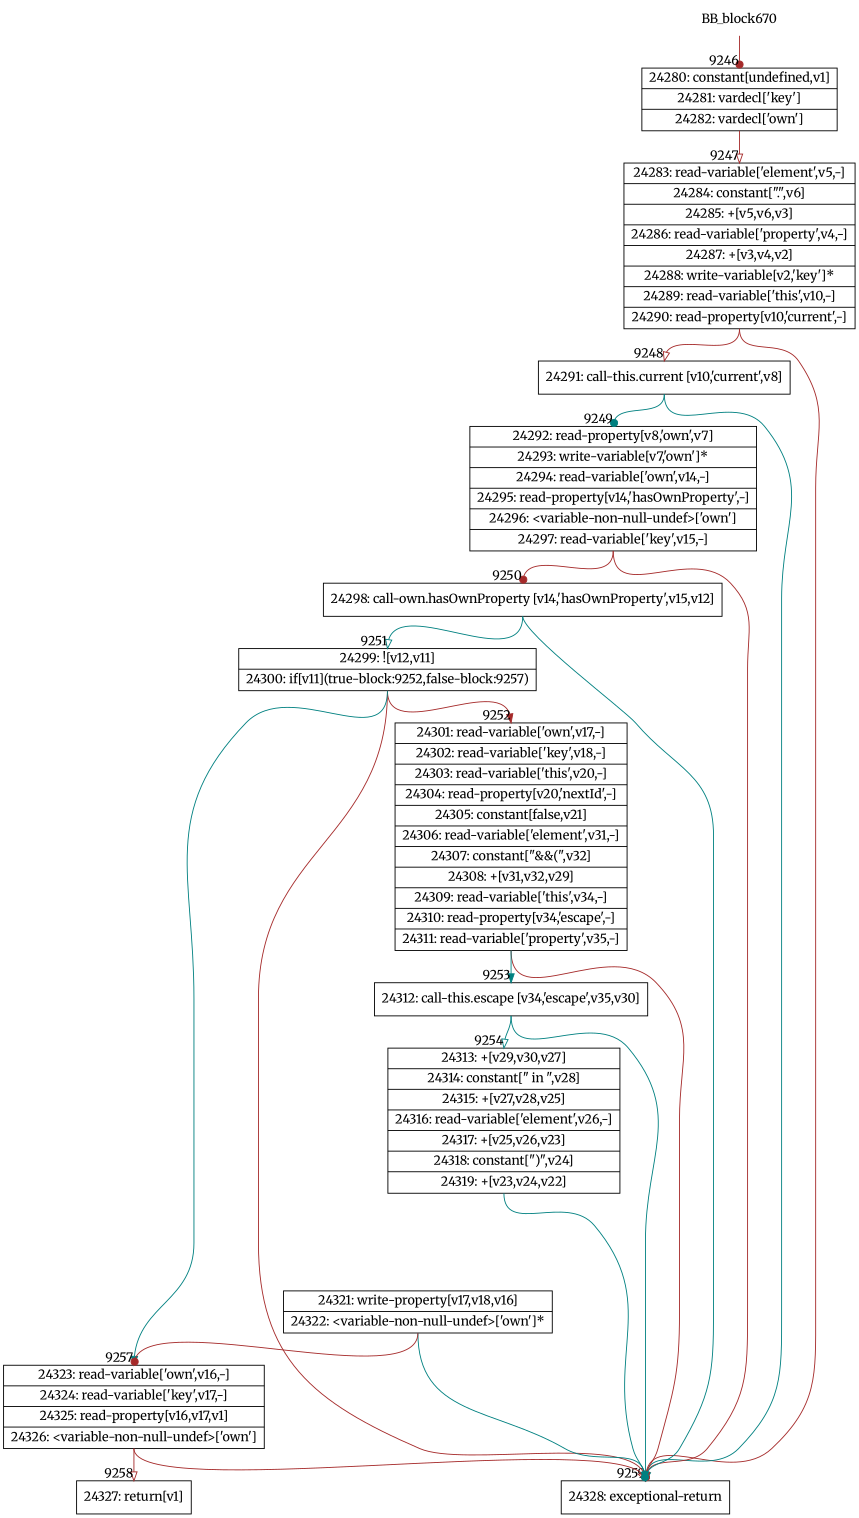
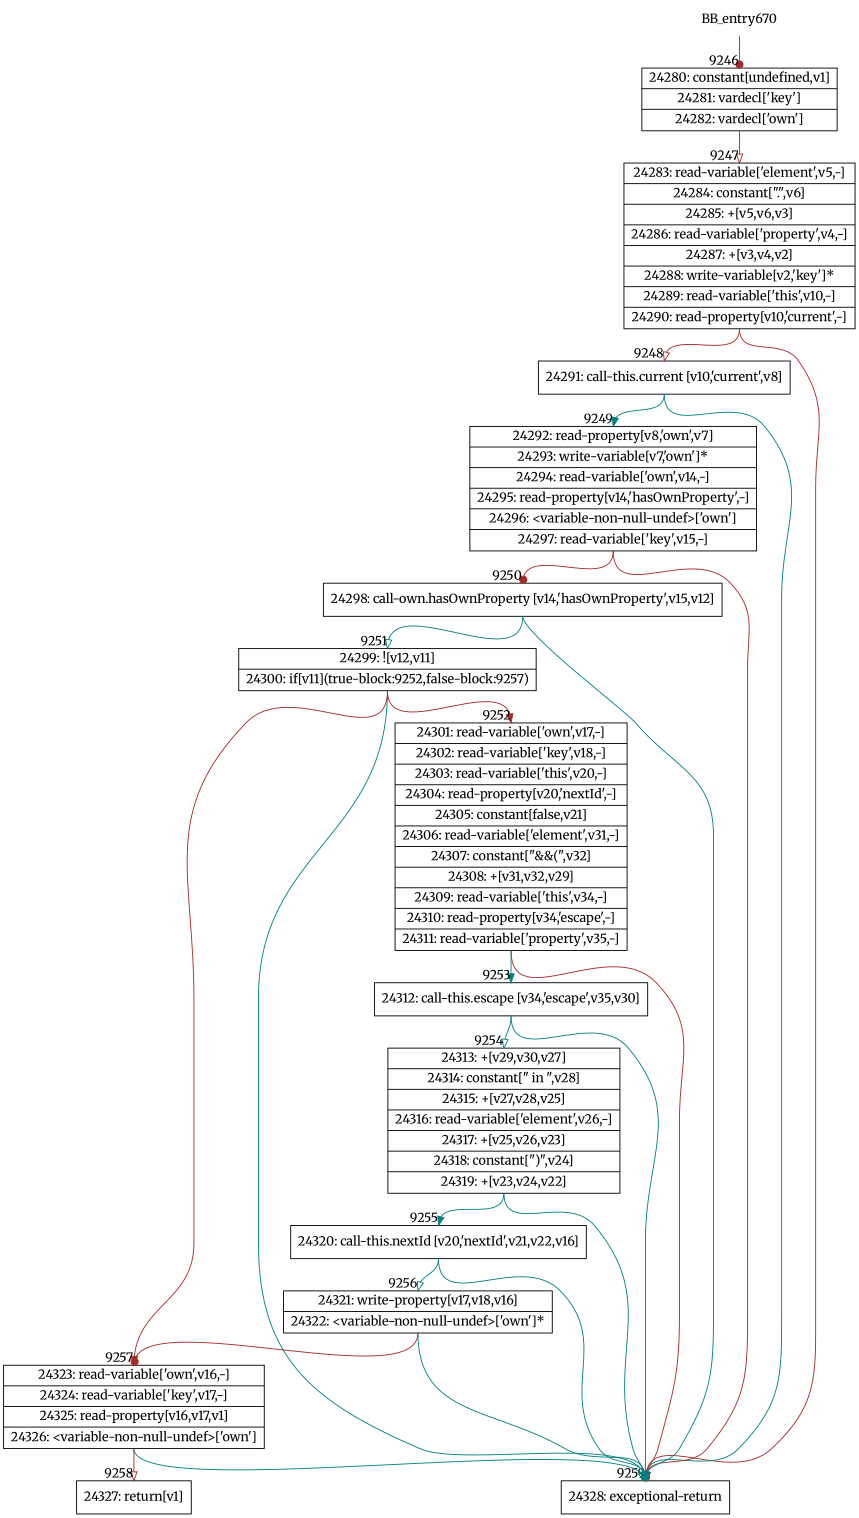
node "BB_block670": label "BB_block670" -> "BB_entry670"
edge "24291: call-this.current [v10,'current',v8]" -> "24292: read-property[v8,'own',v7]": arrowhead dot -> normal
edge "24299: ![v12,v11]" -> "24323: read-variable['own',v16,-]": color teal -> brown
edge "24299: ![v12,v11]" -> "24328: exceptional-return": color brown -> teal
node "24320: call-this.nextId [v20,'nextId',v21,v22,v16]": added
edge "24313: +[v29,v30,v27]" -> "24328: exceptional-return": arrowhead dot -> normal
edge "24323: read-variable['own',v16,-]" -> "24328: exceptional-return": color brown -> teal
